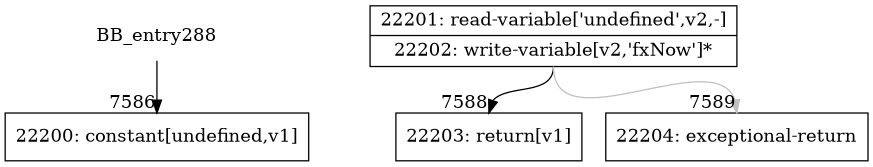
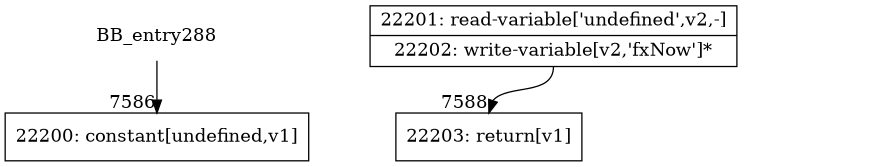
node "22204: exceptional-return": removed
